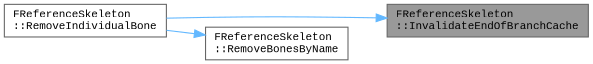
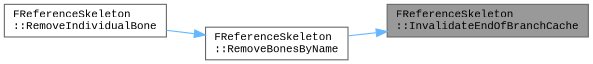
edge "FReferenceSkeleton ::RemoveIndividualBone" -> "FReferenceSkeleton ::InvalidateEndOfBranchCache": now "FReferenceSkeleton ::RemoveBonesByName" -> "FReferenceSkeleton ::InvalidateEndOfBranchCache"
